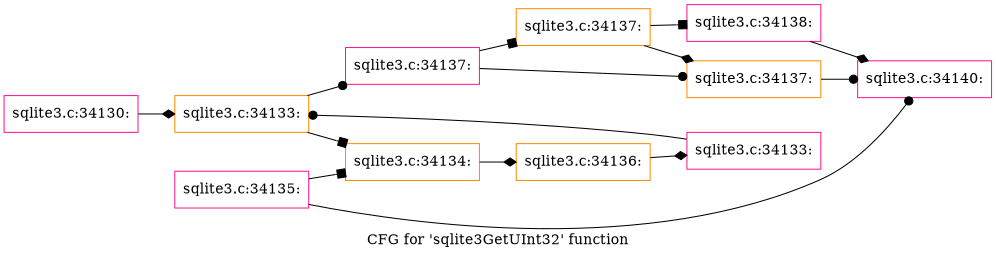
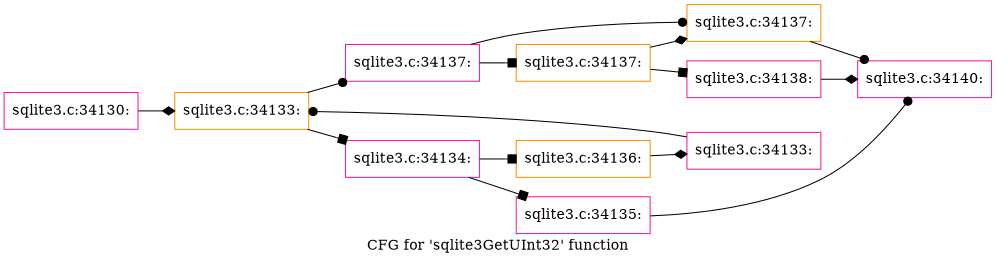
node "sqlite3.c:34134:": color darkorange -> deeppink
edge "sqlite3.c:34134:" -> "sqlite3.c:34136:": arrowhead diamond -> box
edge "sqlite3.c:34135:" -> "sqlite3.c:34134:": reversed
